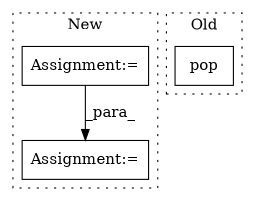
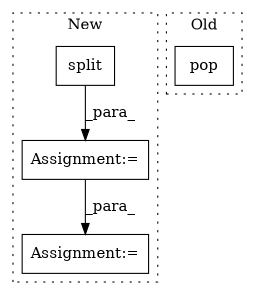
node "split": added
